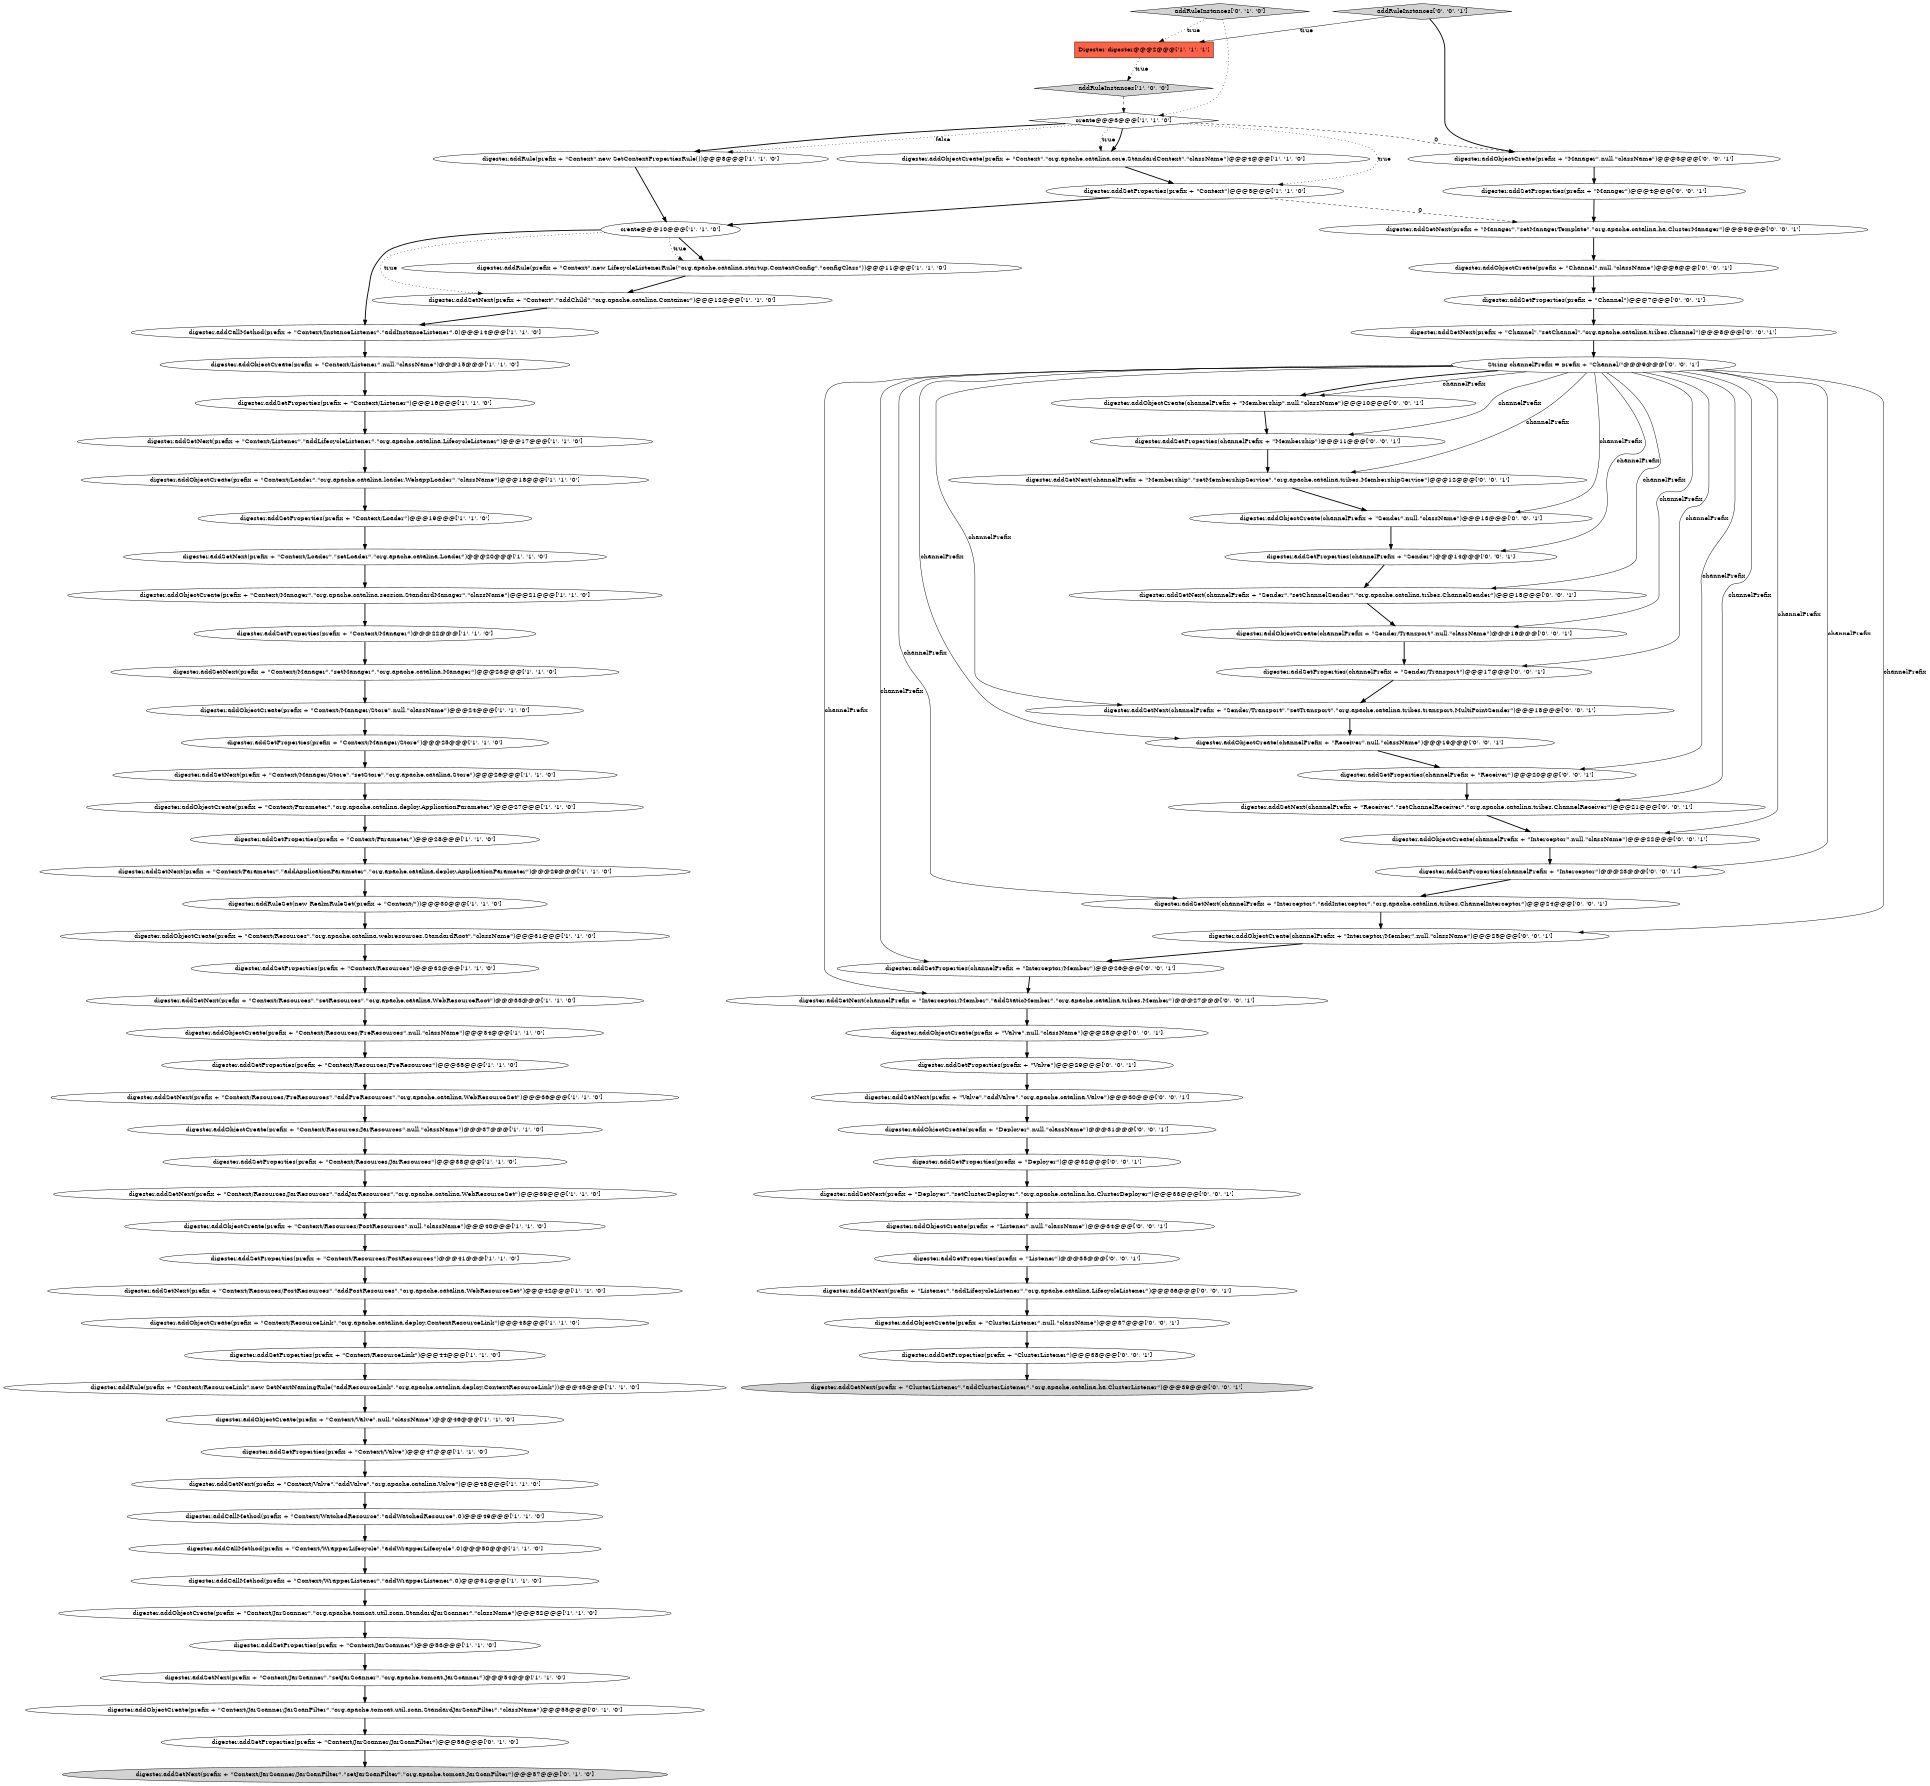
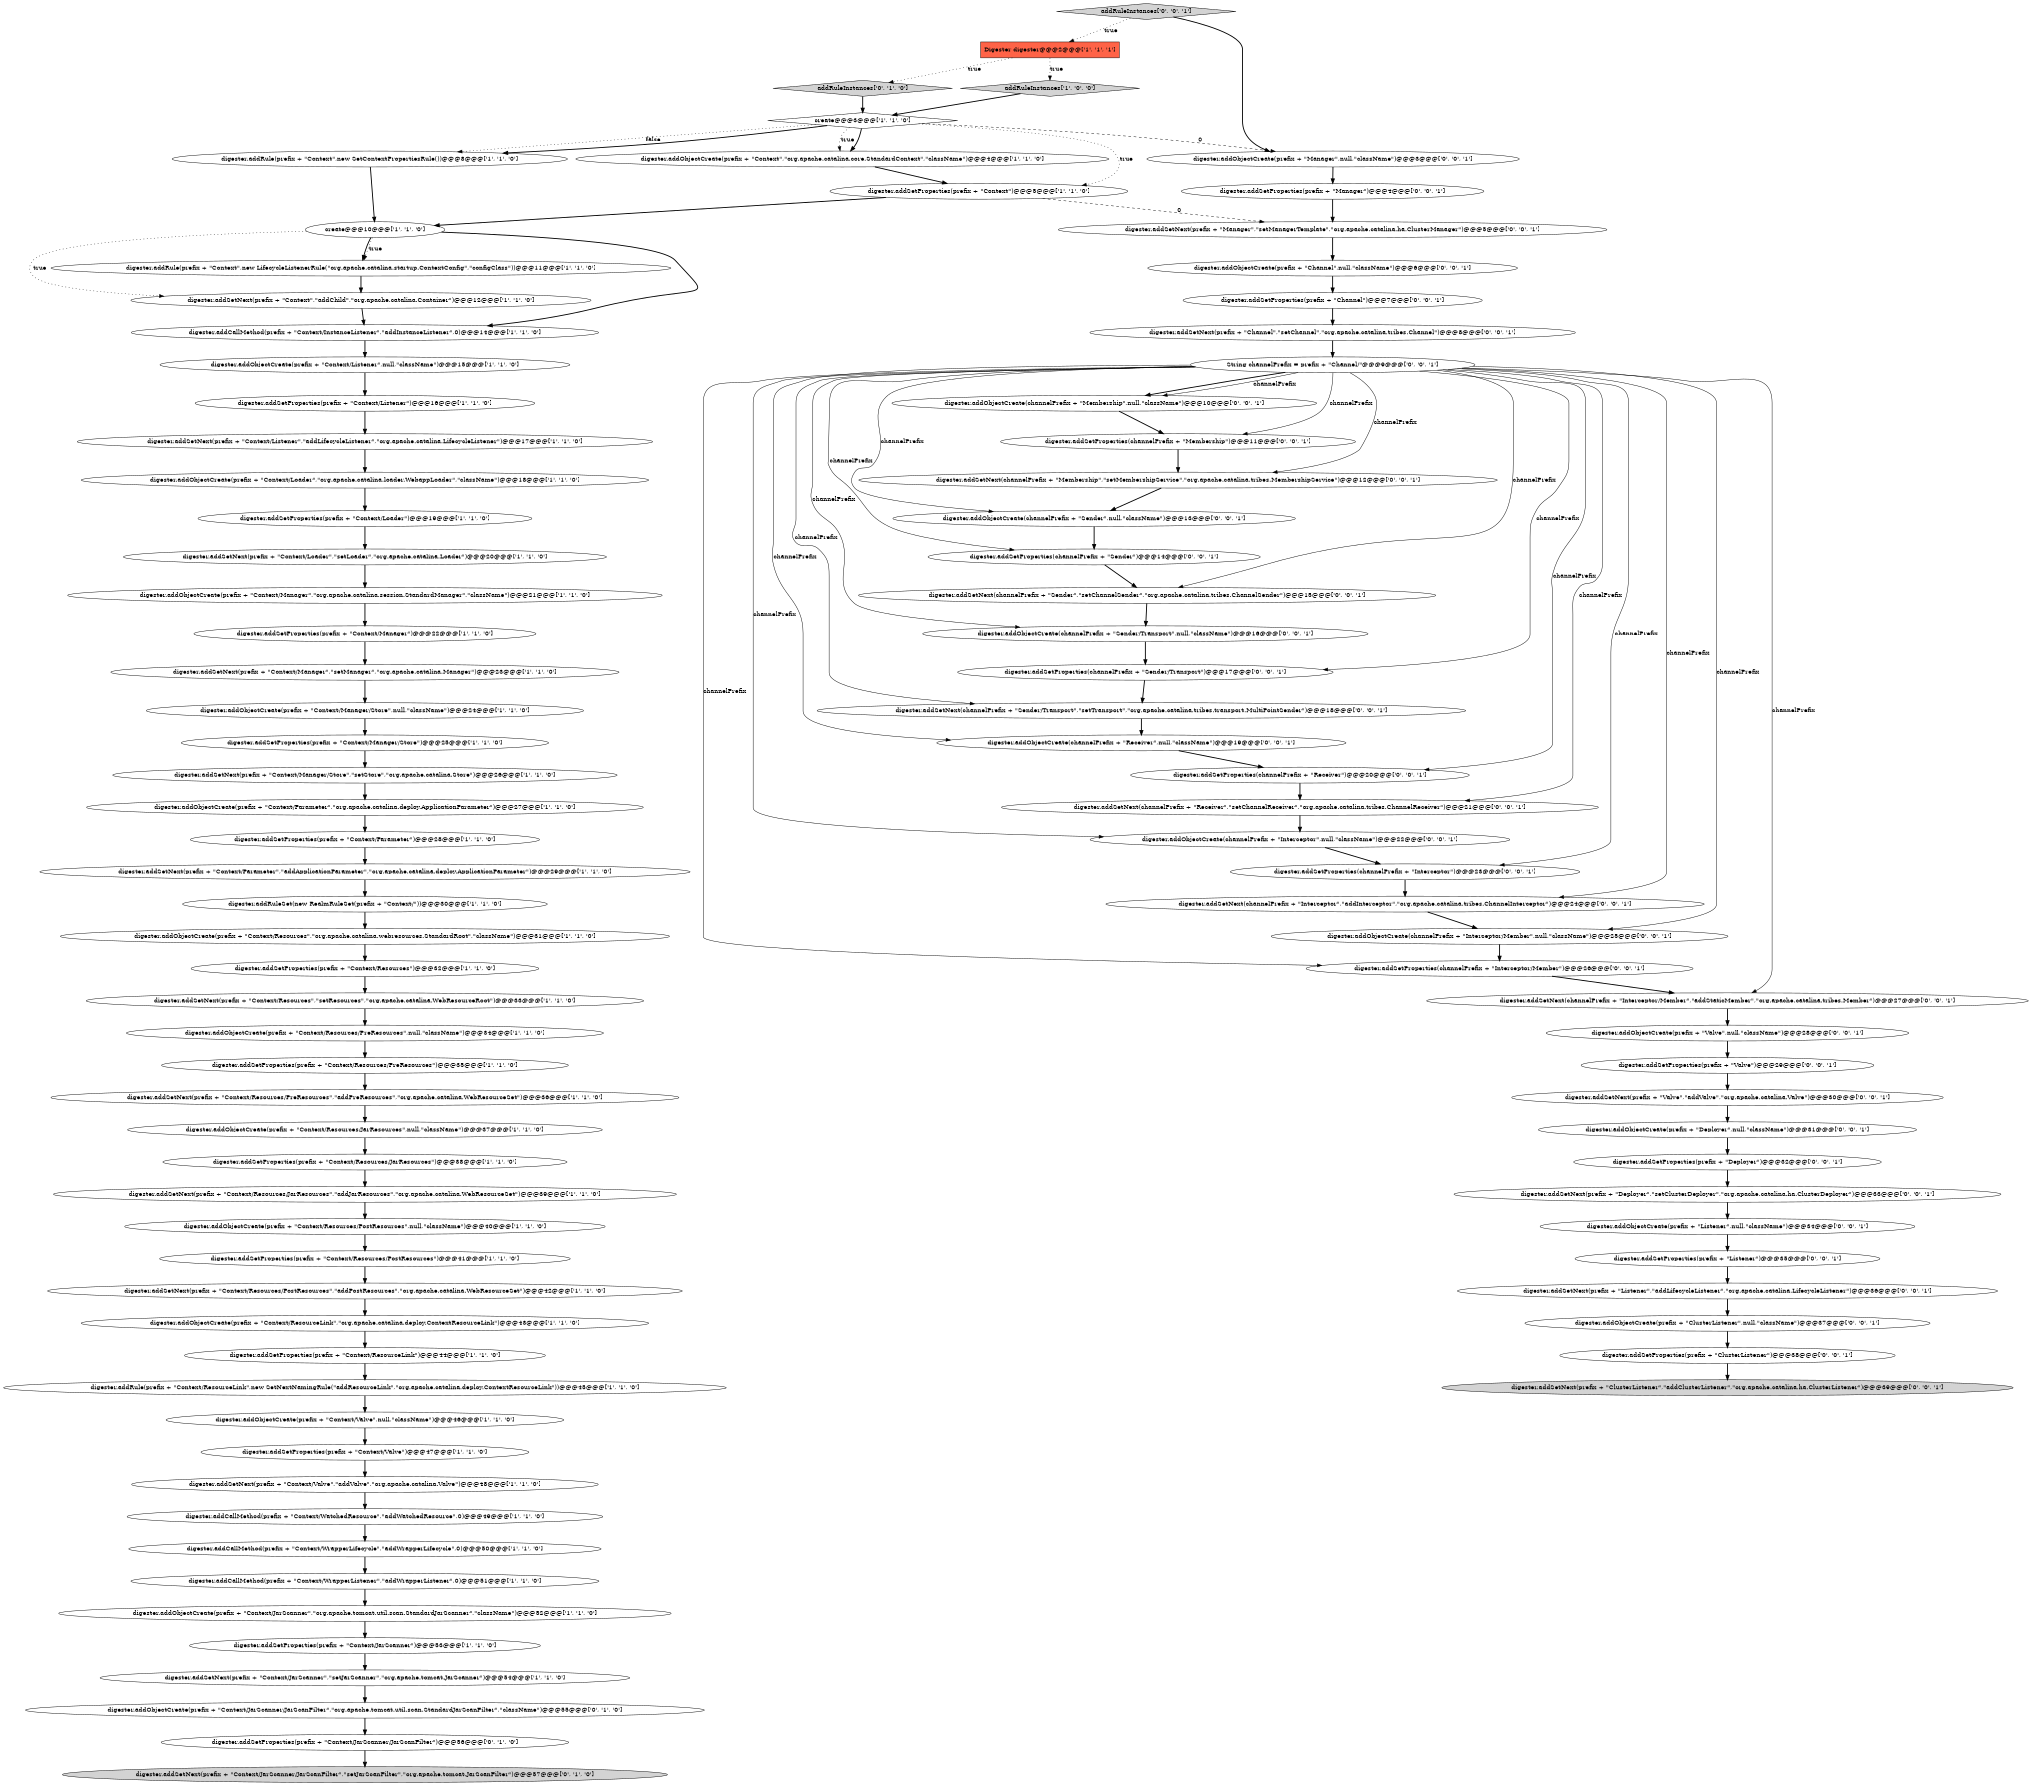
edge "addRuleInstances['0', '1', '0']" -> "Digester digester@@@2@@@['1', '1', '1']": reversed
edge "addRuleInstances['0', '0', '1']" -> "Digester digester@@@2@@@['1', '1', '1']": style solid -> dotted
edge "addRuleInstances['0', '1', '0']" -> "create@@@3@@@['1', '1', '0']": style dotted -> bold
edge "addRuleInstances['1', '0', '0']" -> "create@@@3@@@['1', '1', '0']": style dashed -> bold
